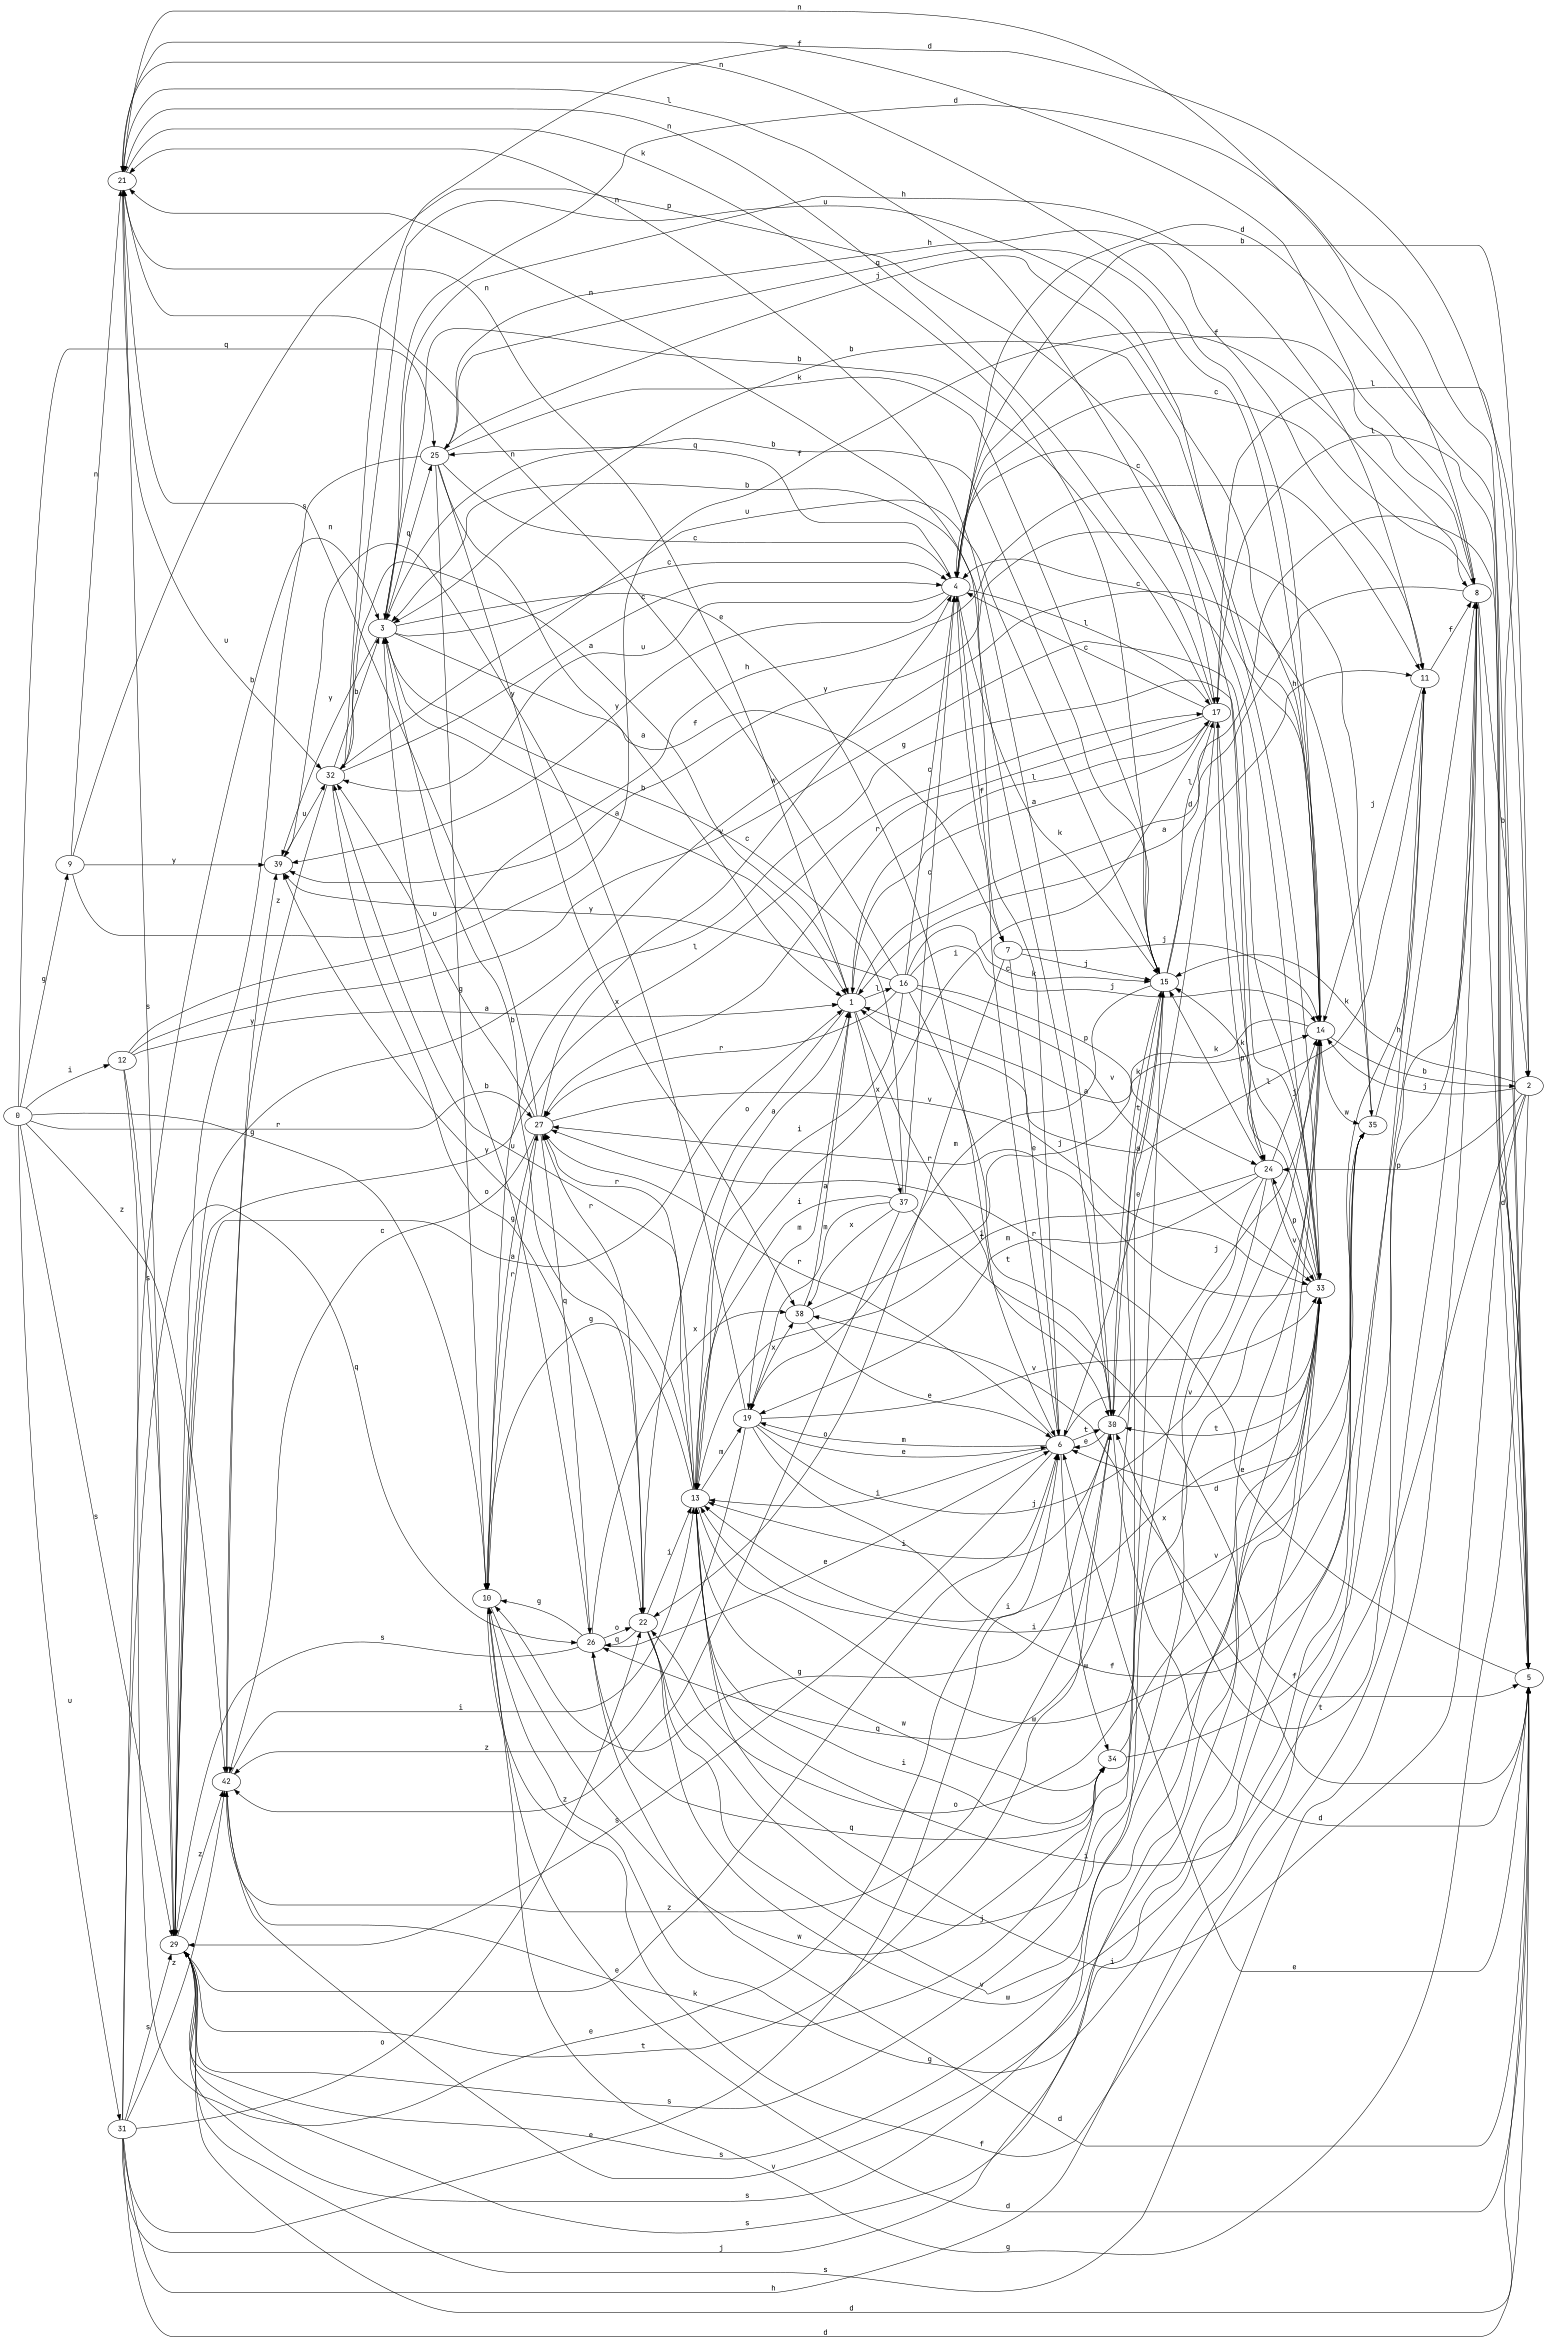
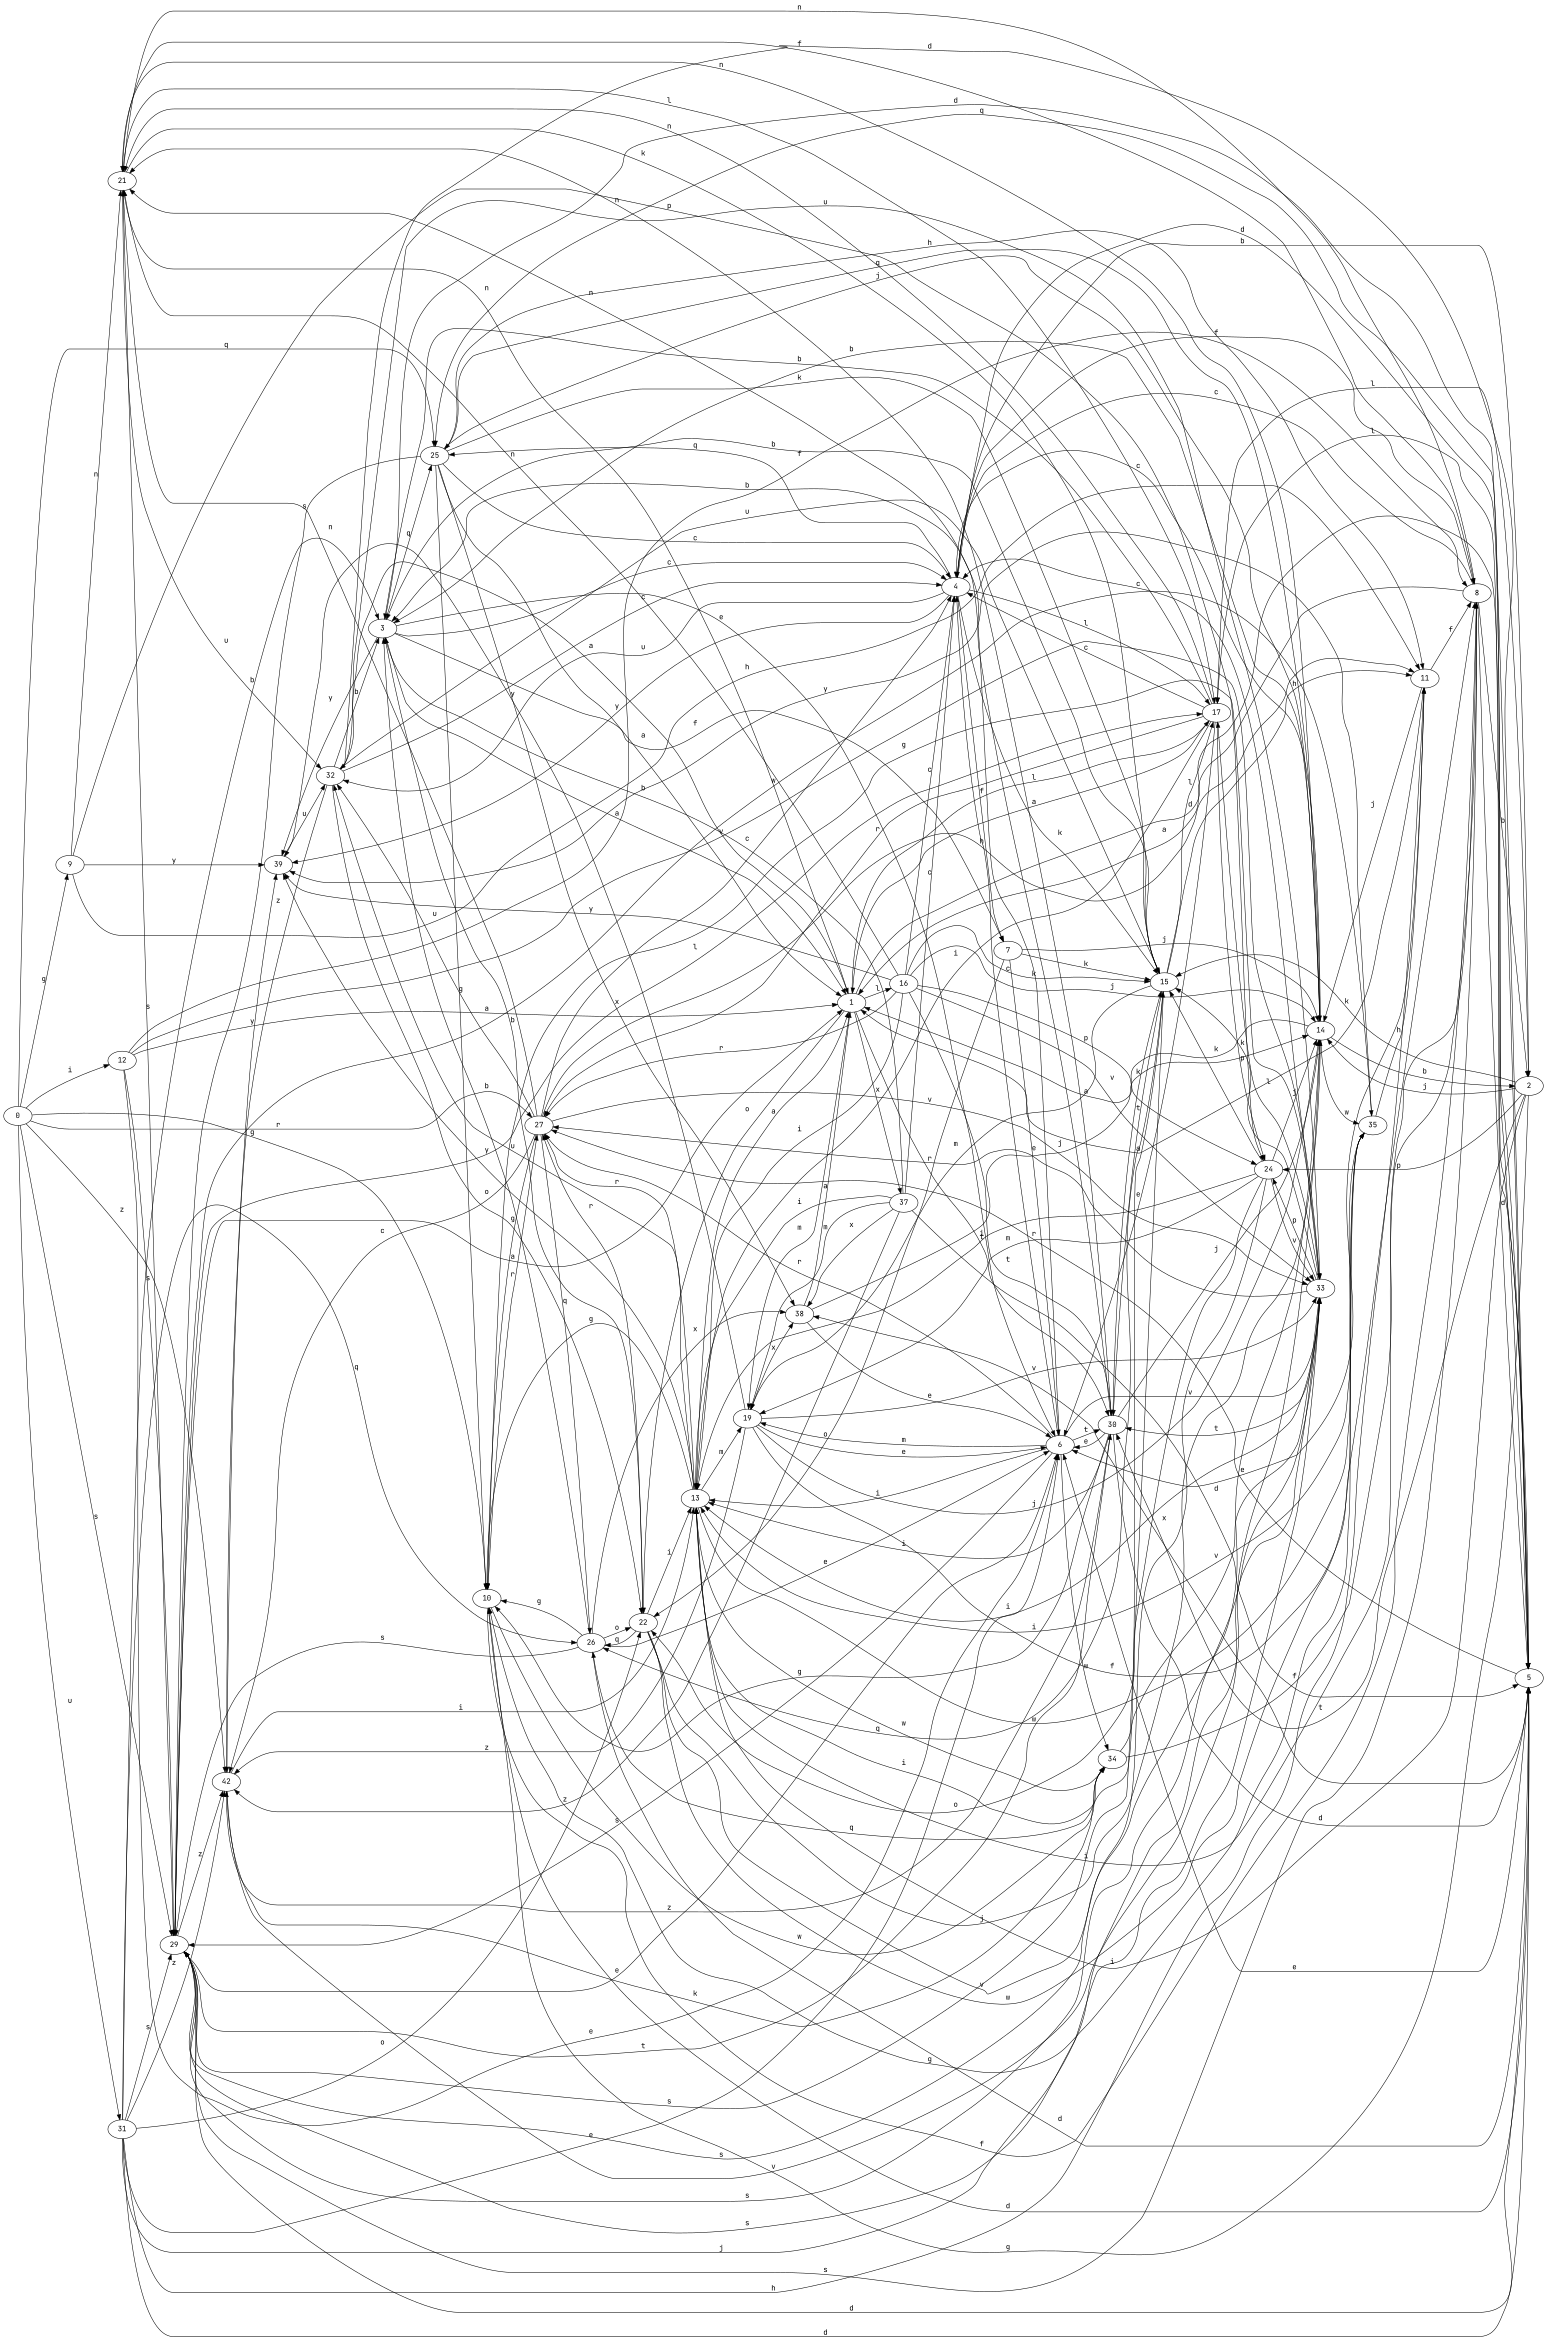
edge "3" -> "11": now "27" -> "11"
edge "5" -> "25": added, label "q"
edge "7" -> "15": label "j" -> "k"
